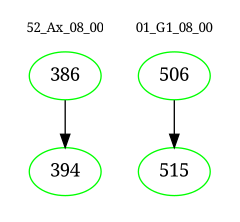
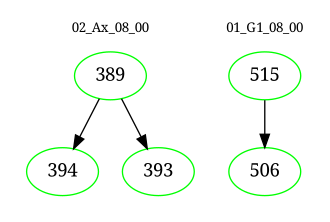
cluster "52_Ax_08_00": label "52_Ax_08_00" -> "02_Ax_08_00"
node "386": label "386" -> "389"
edge "506" -> "515": reversed
node "393": added
